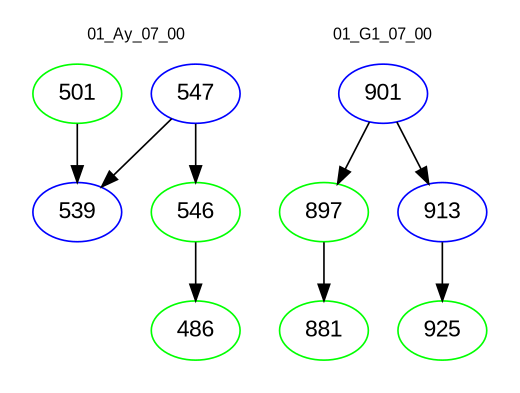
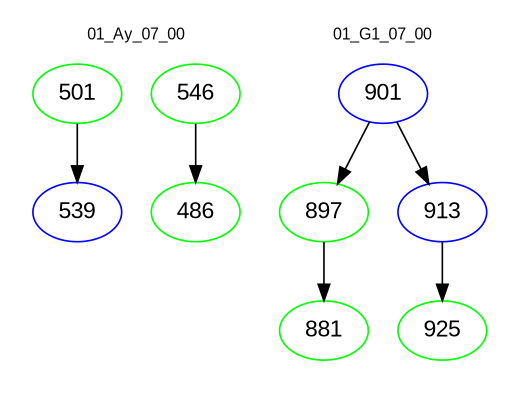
node "547": removed
